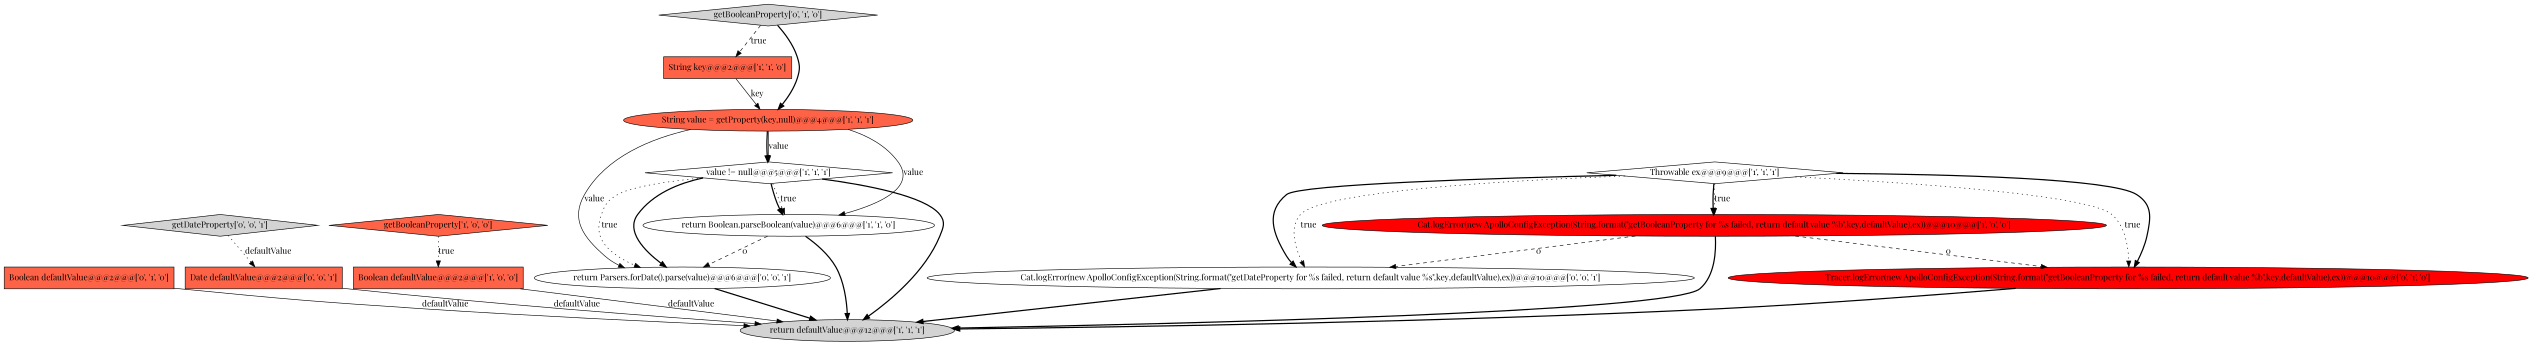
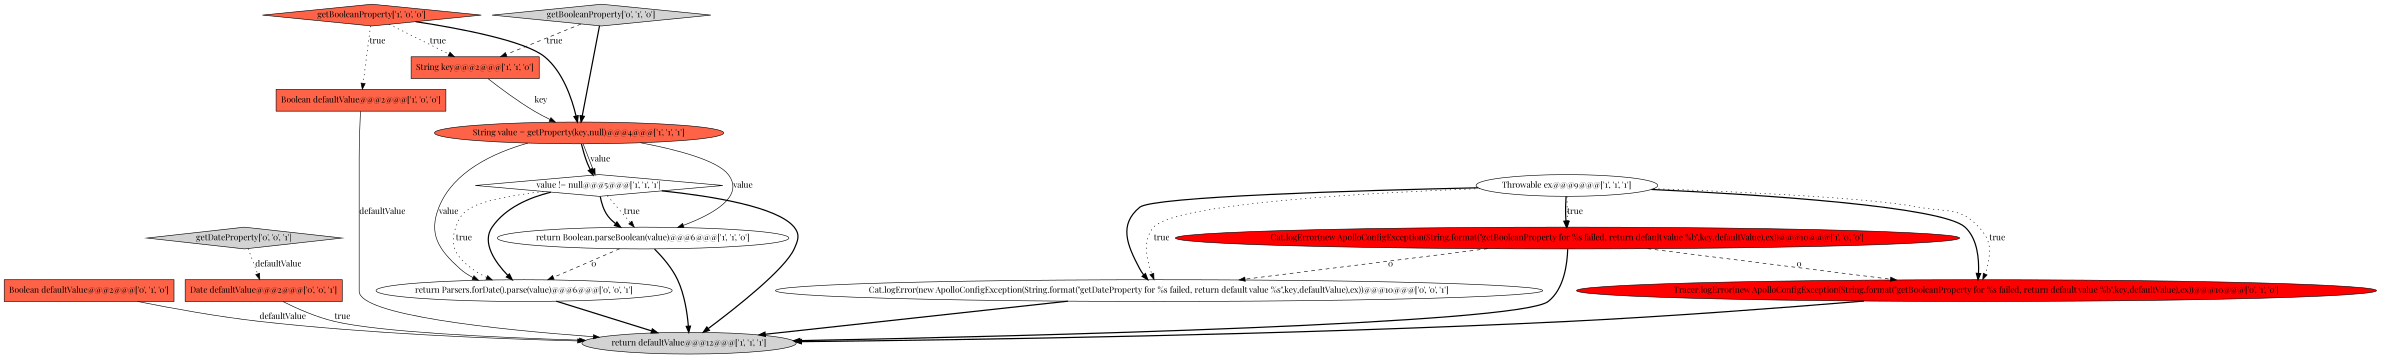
edge "getBooleanProperty['1', '0', '0']" -> "String key@@@2@@@['1', '1', '0']": added, label "true"
edge "getBooleanProperty['1', '0', '0']" -> "String value = getProperty(key,null)@@@4@@@['1', '1', '1']": added
node "Throwable ex@@@9@@@['1', '1', '1']": shape diamond -> ellipse
edge "Date defaultValue@@@2@@@['0', '0', '1']" -> "return defaultValue@@@12@@@['1', '1', '1']": label "defaultValue" -> "true"
